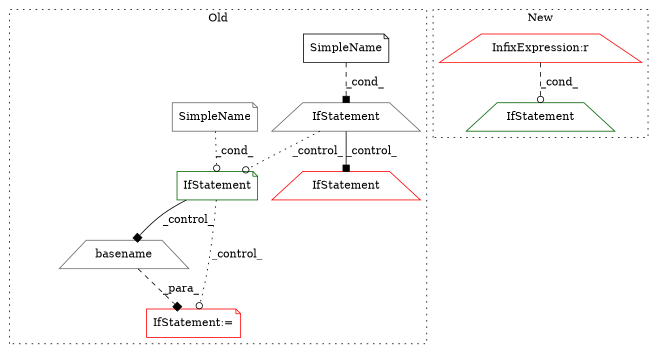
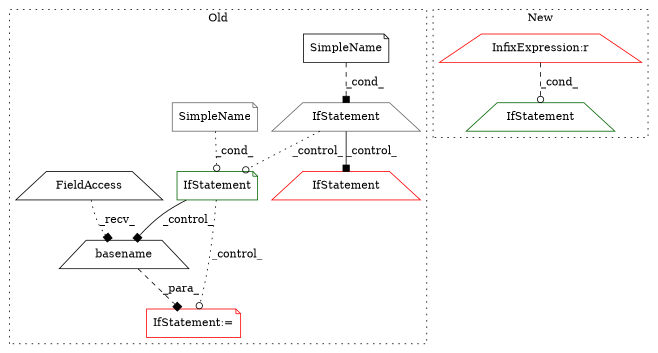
node "FieldAccess": added
node "basename": color gray40 -> black
